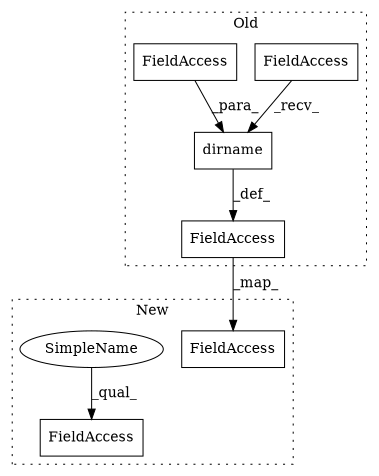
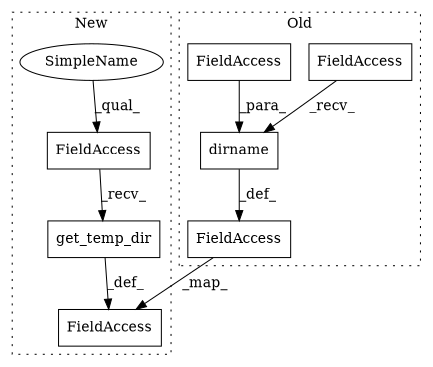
node "get_temp_dir": added
